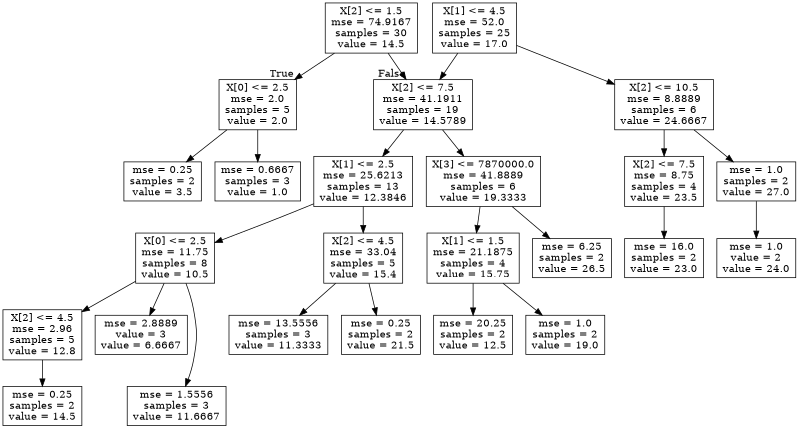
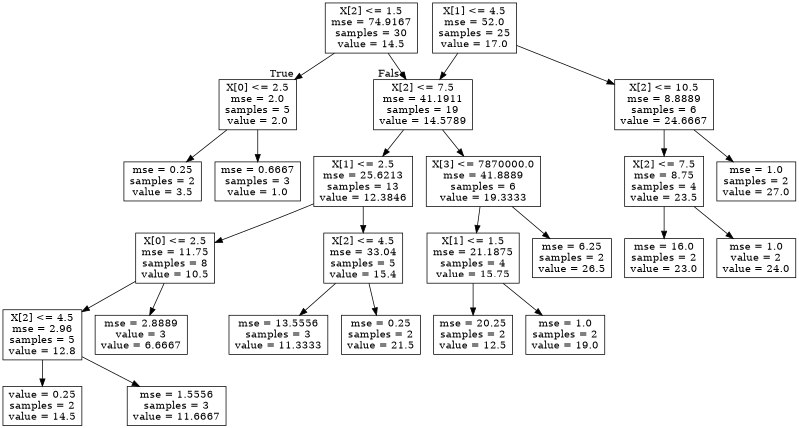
edge "mse = 1.0 samples = 2 value = 27.0" -> "mse = 1.0 value = 2 value = 24.0": now "X[2] <= 7.5 mse = 8.75 samples = 4 value = 23.5" -> "mse = 1.0 value = 2 value = 24.0"
edge "X[0] <= 2.5 mse = 11.75 samples = 8 value = 10.5" -> "mse = 1.5556 samples = 3 value = 11.6667": now "X[2] <= 4.5 mse = 2.96 samples = 5 value = 12.8" -> "mse = 1.5556 samples = 3 value = 11.6667"
node "mse = 0.25 samples = 2 value = 14.5": label "mse = 0.25 samples = 2 value = 14.5" -> "value = 0.25 samples = 2 value = 14.5"
